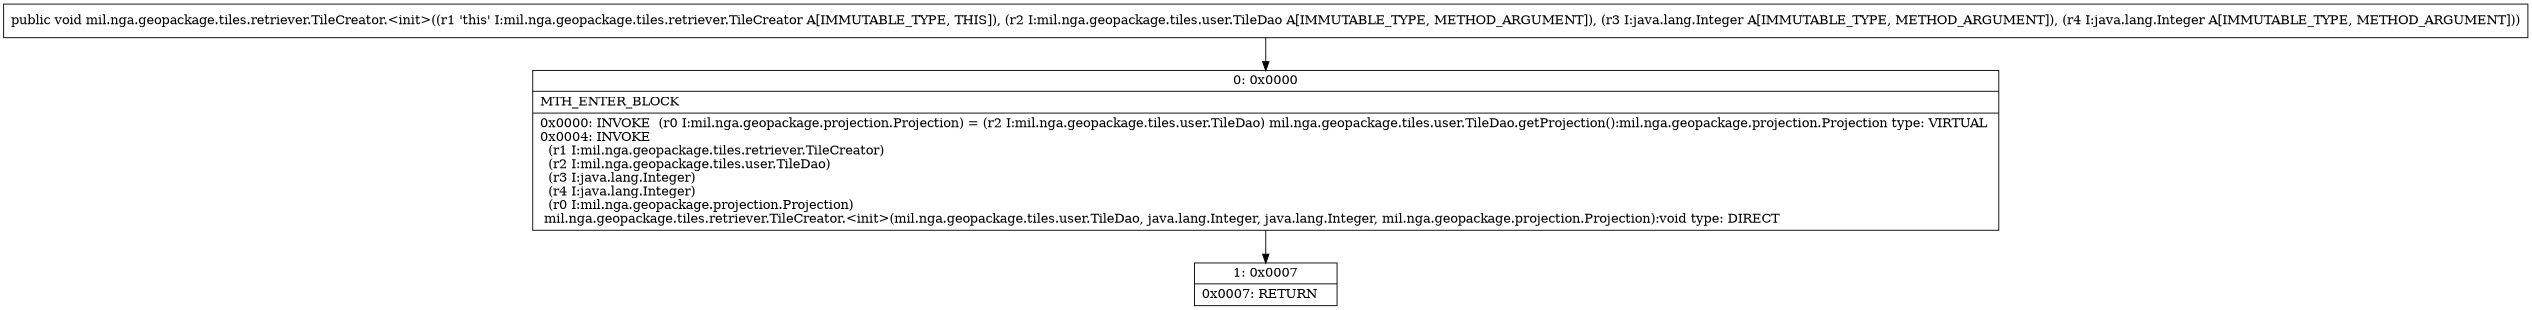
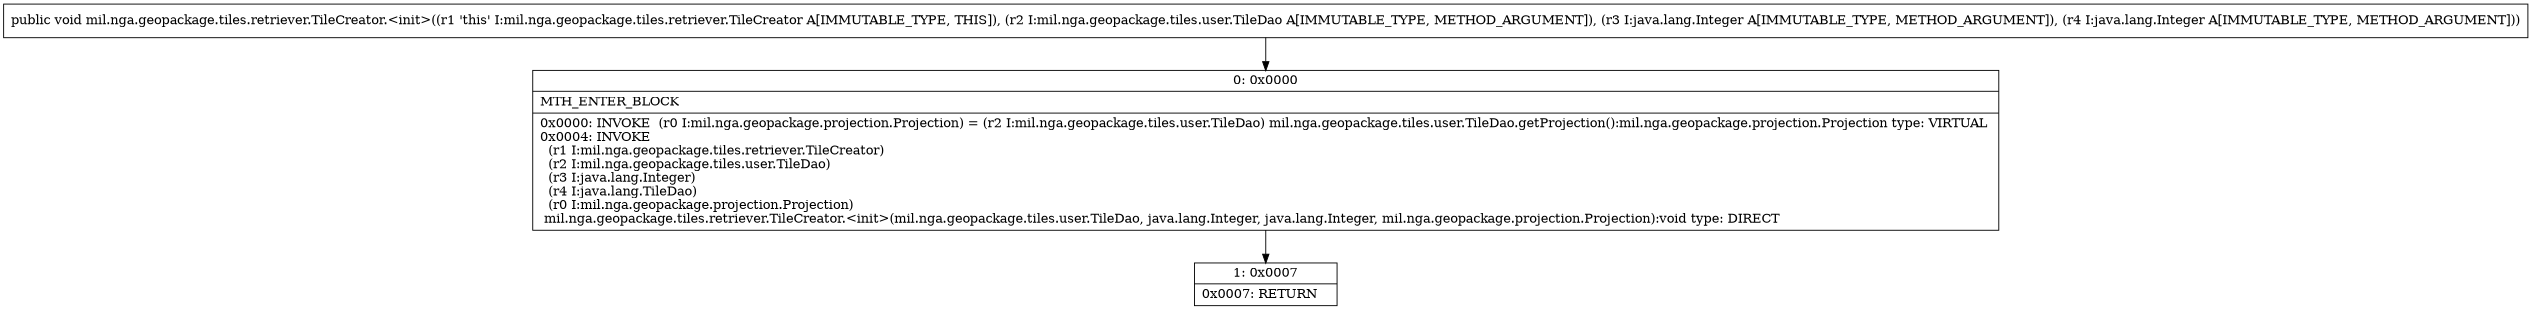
node "0: 0x0000": text "(r4 I:java.lang.Integer)" -> "(r4 I:java.lang.TileDao)"
